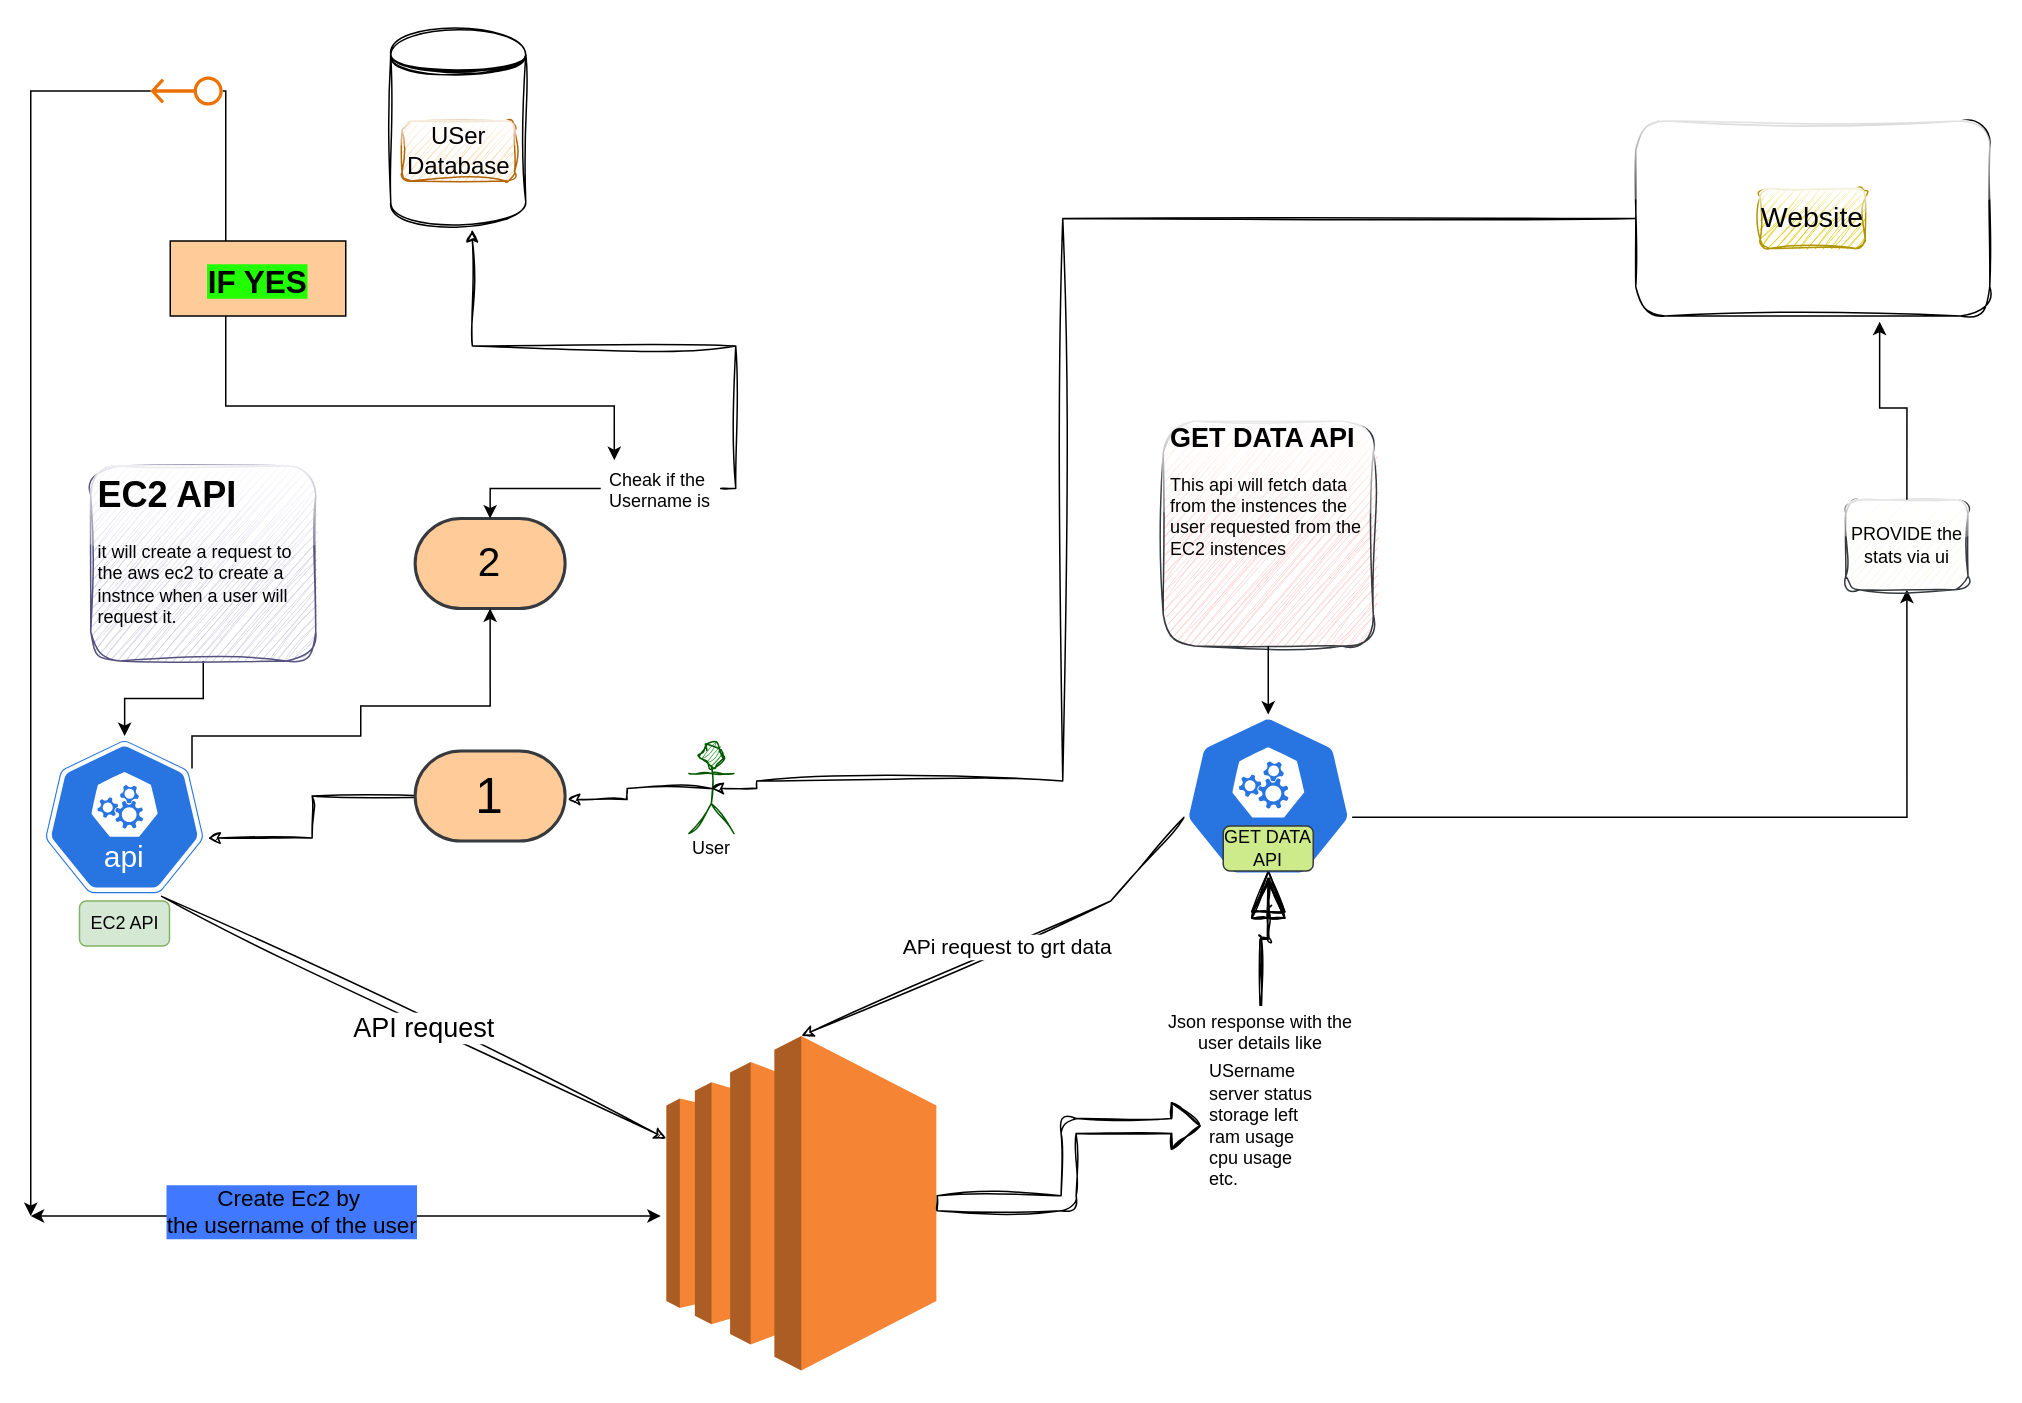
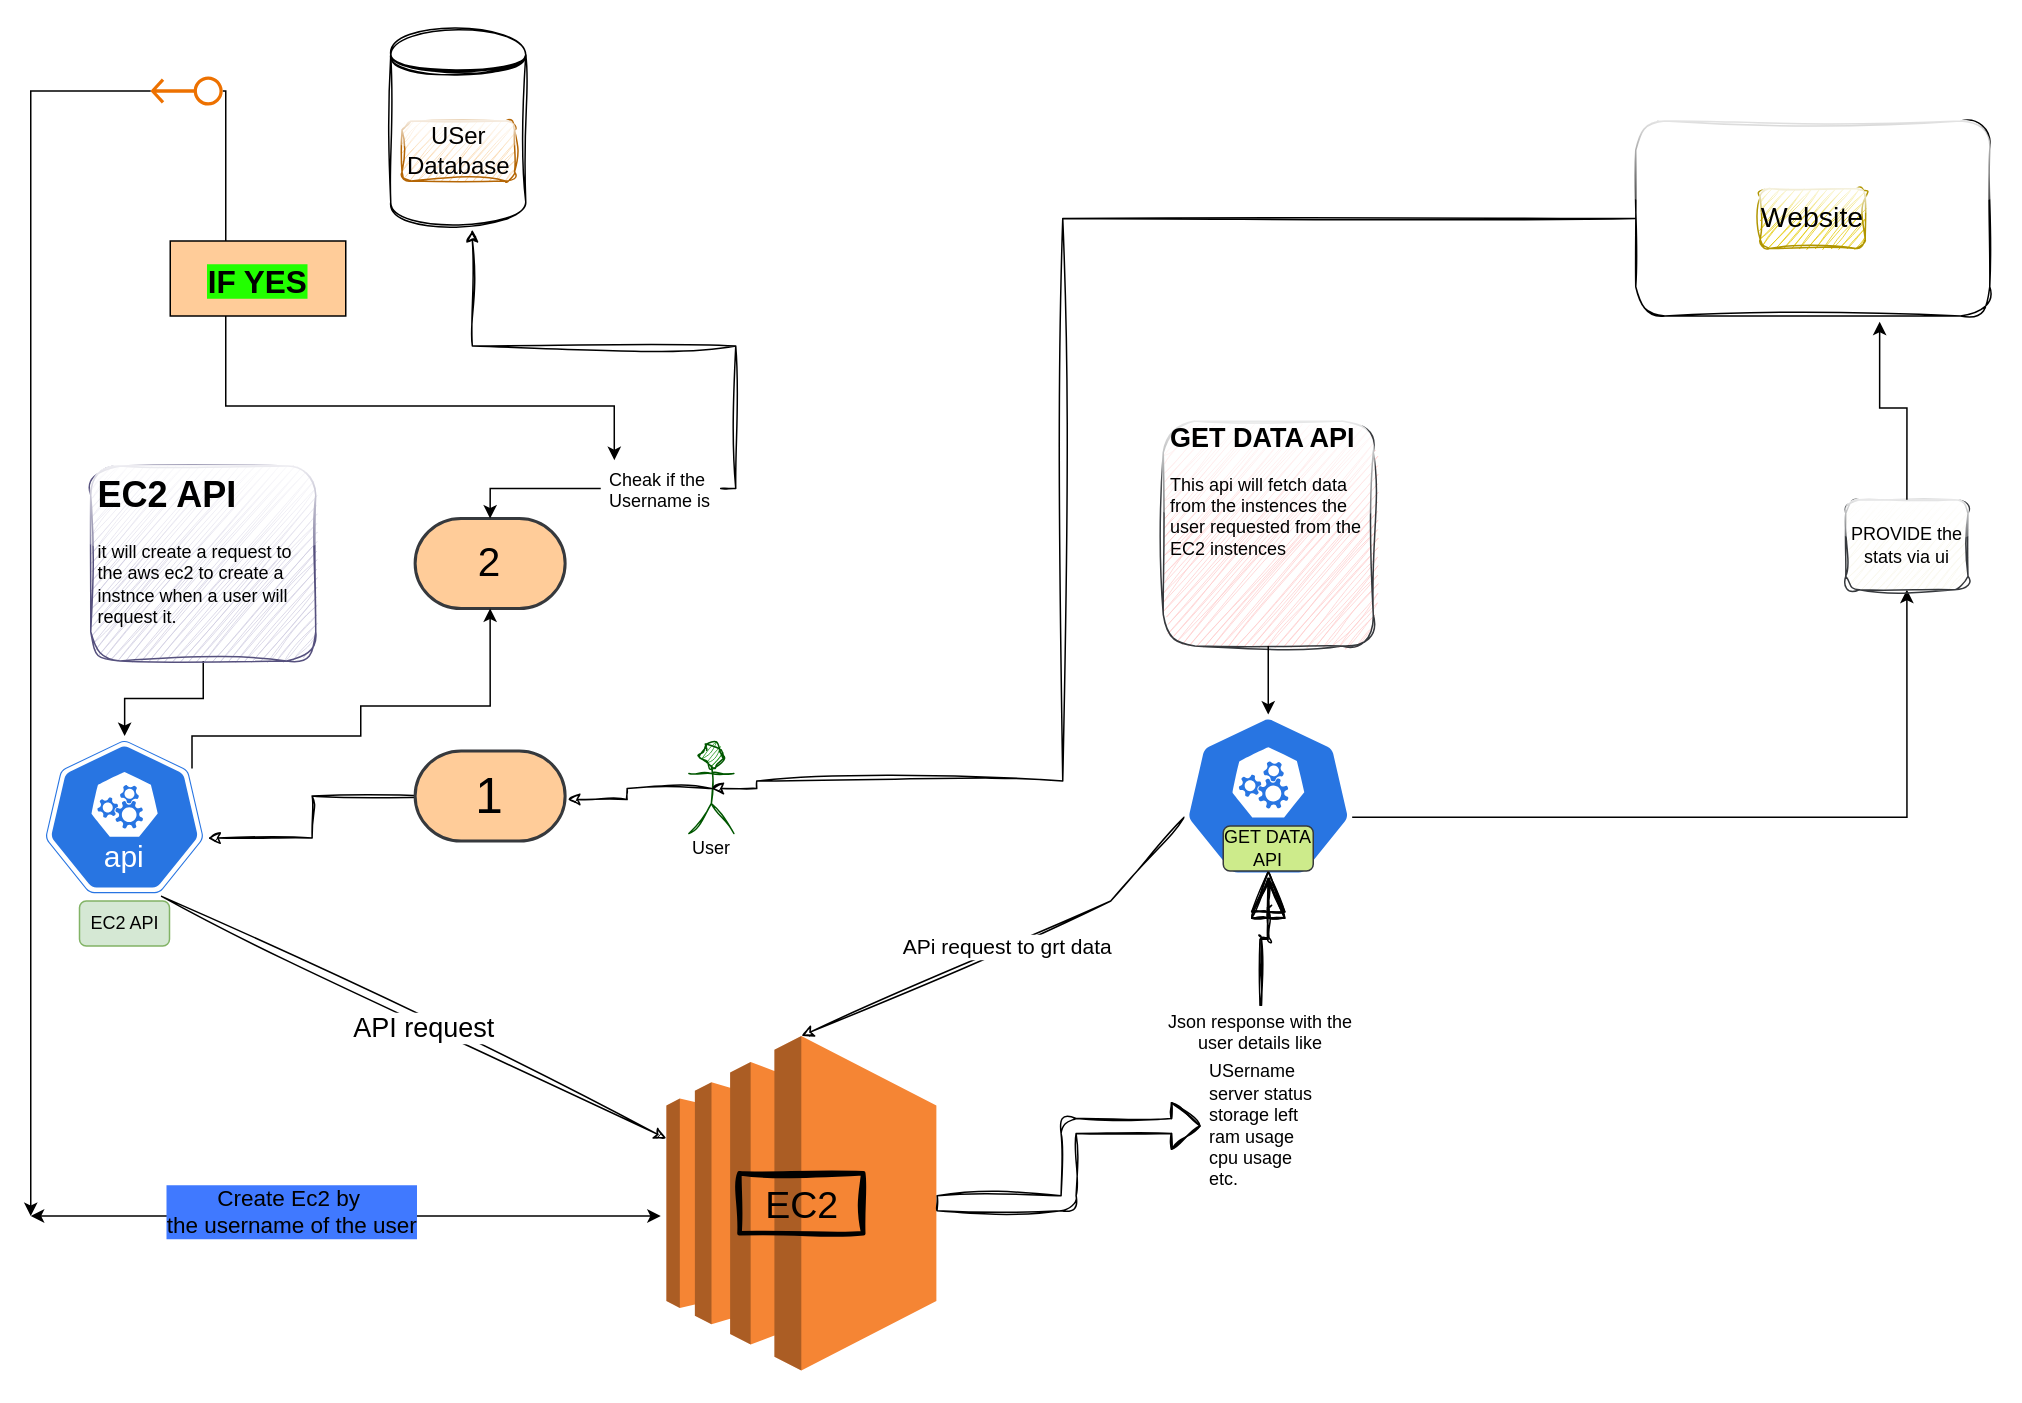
node "EC2": added
